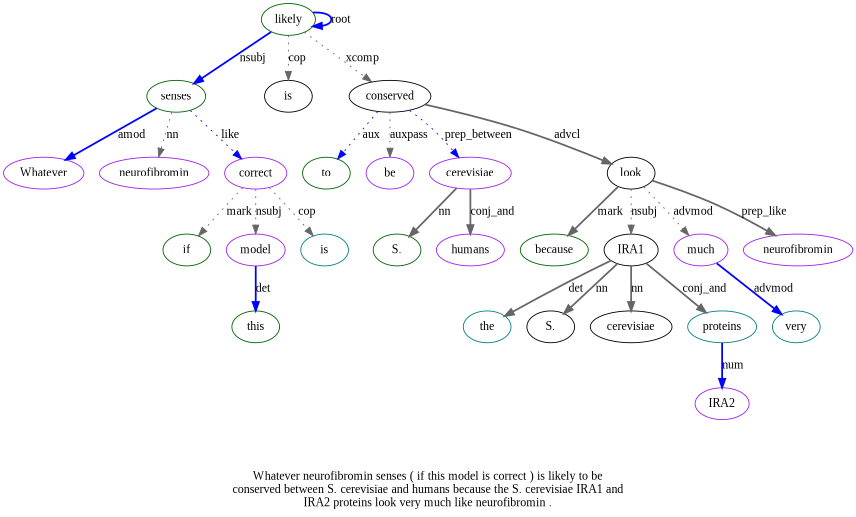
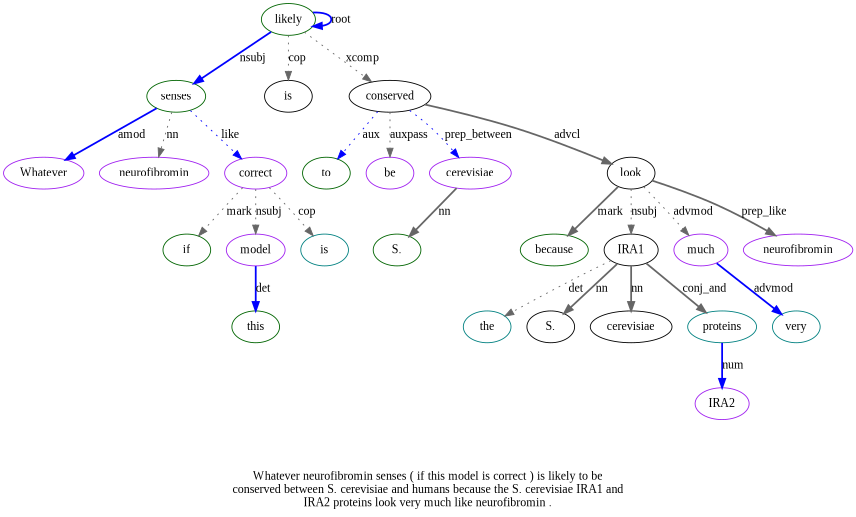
node "humans": removed
edge "IRA1" -> "the": style bold -> dotted
